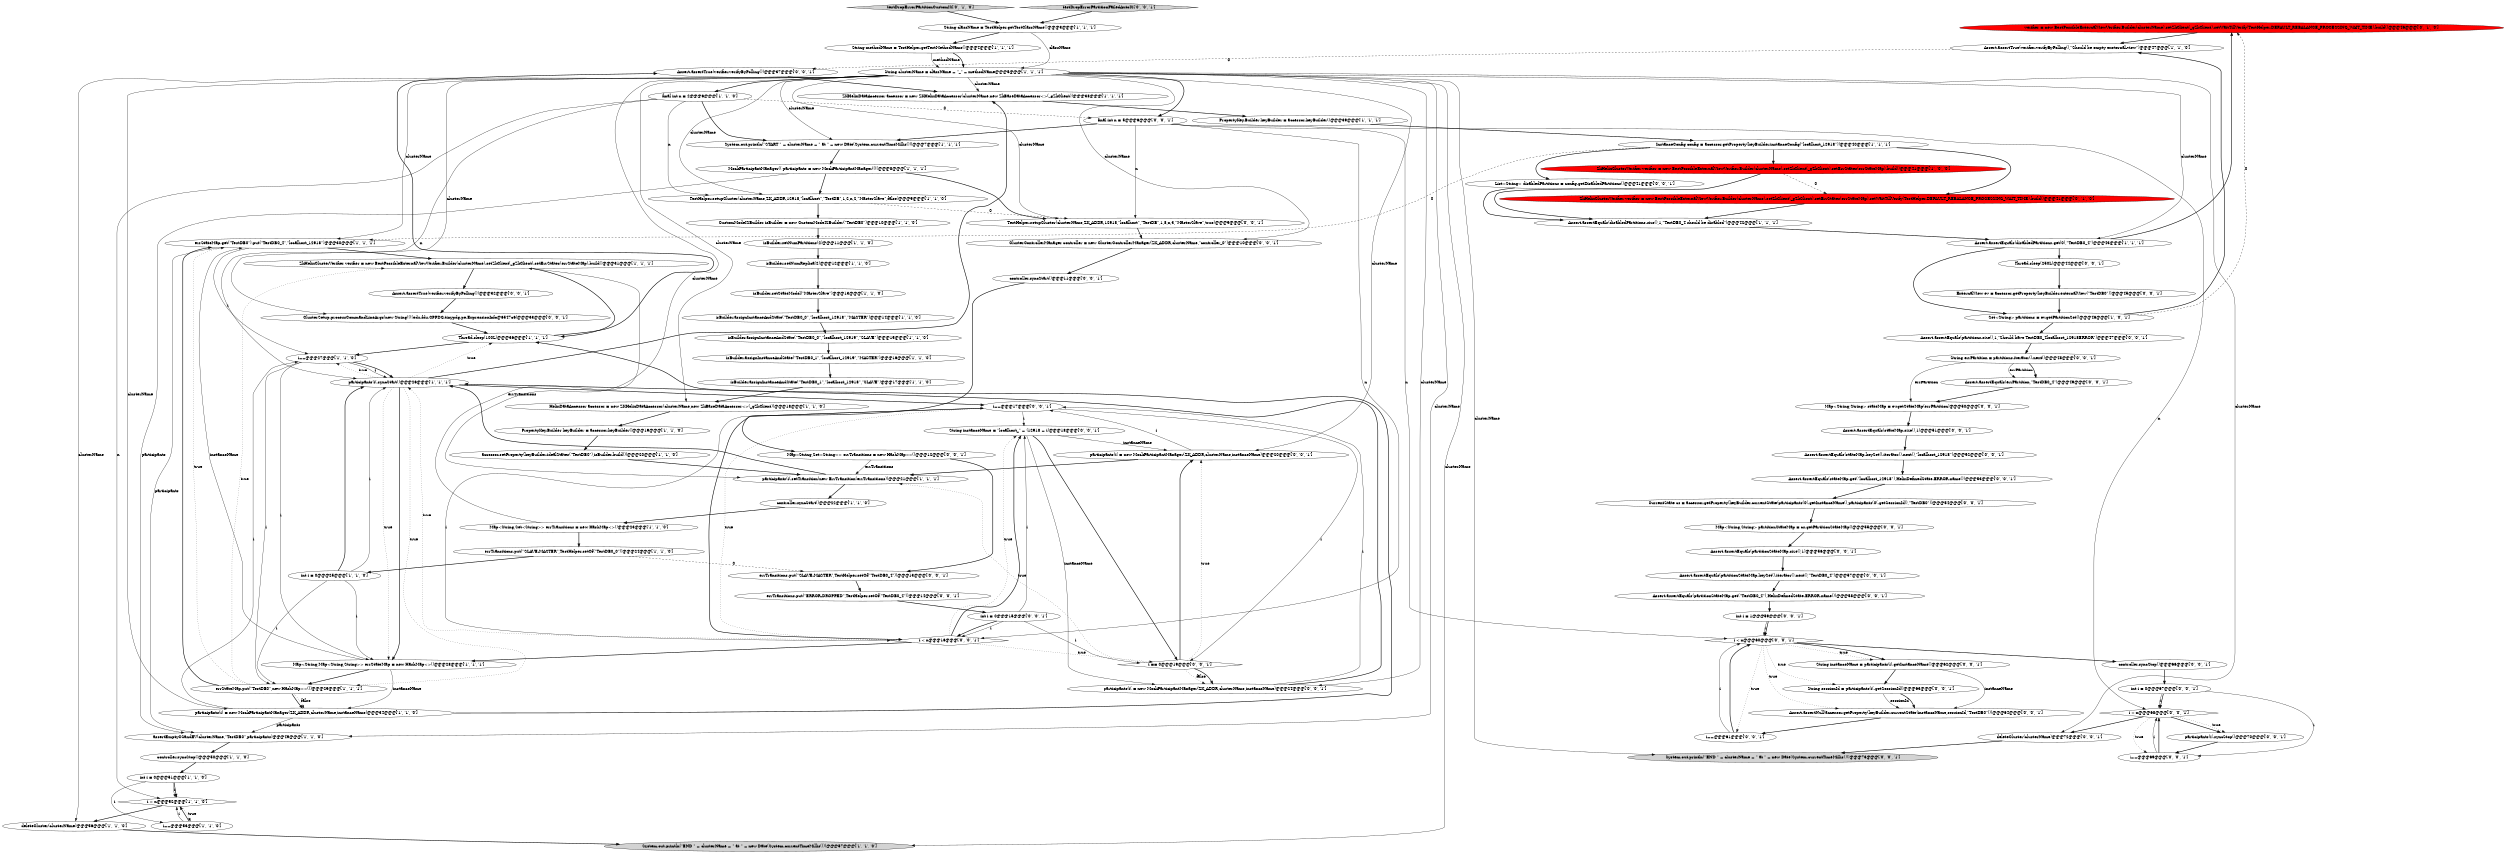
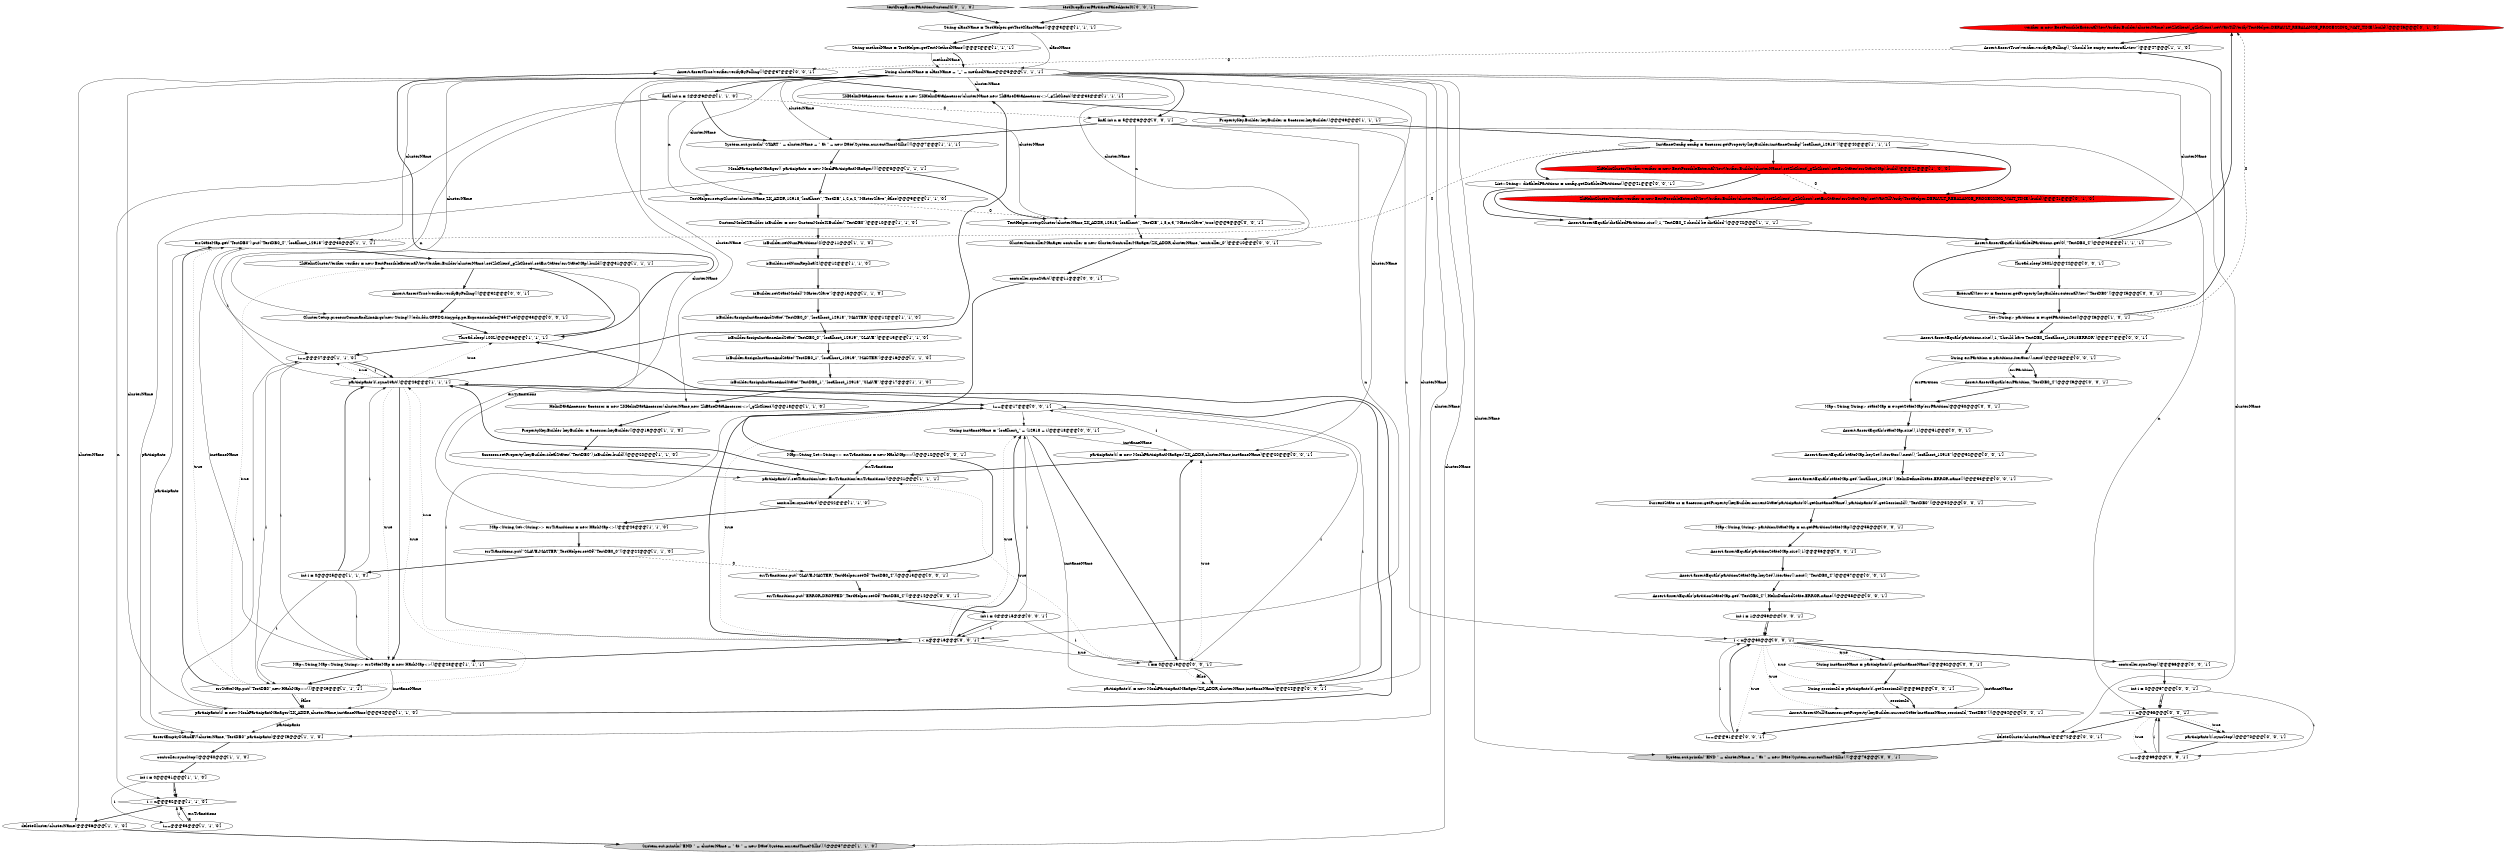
edge "i < n@@@16@@@['0', '0', '1']" -> "i == 0@@@19@@@['0', '0', '1']": style dotted -> solid
edge "i < n@@@52@@@['1', '1', '0']" -> "i++@@@53@@@['1', '1', '0']": label "true" -> "errTransitions"
